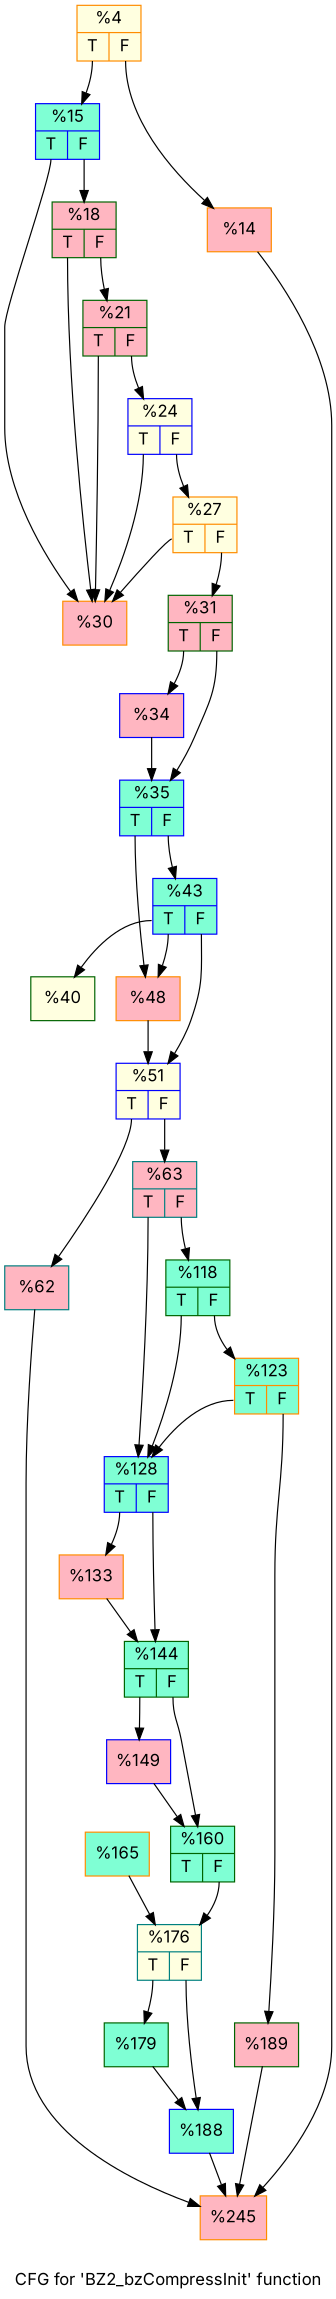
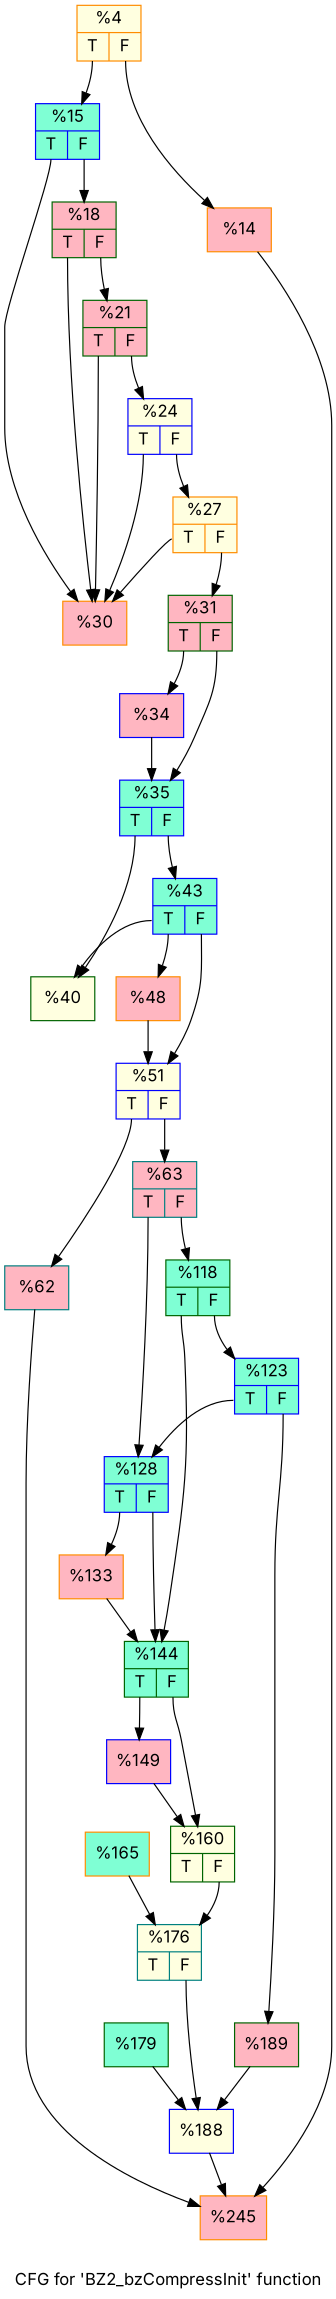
edge "%35" -> "%48": now "%35" -> "%40"
edge "%118" -> "%128": now "%118" -> "%144"
node "%123": color darkorange -> blue
node "%160": fillcolor aquamarine -> lightyellow
edge "%176" -> "%179": removed
edge "%189" -> "%245": now "%189" -> "%188"
node "%188": fillcolor aquamarine -> lightyellow
